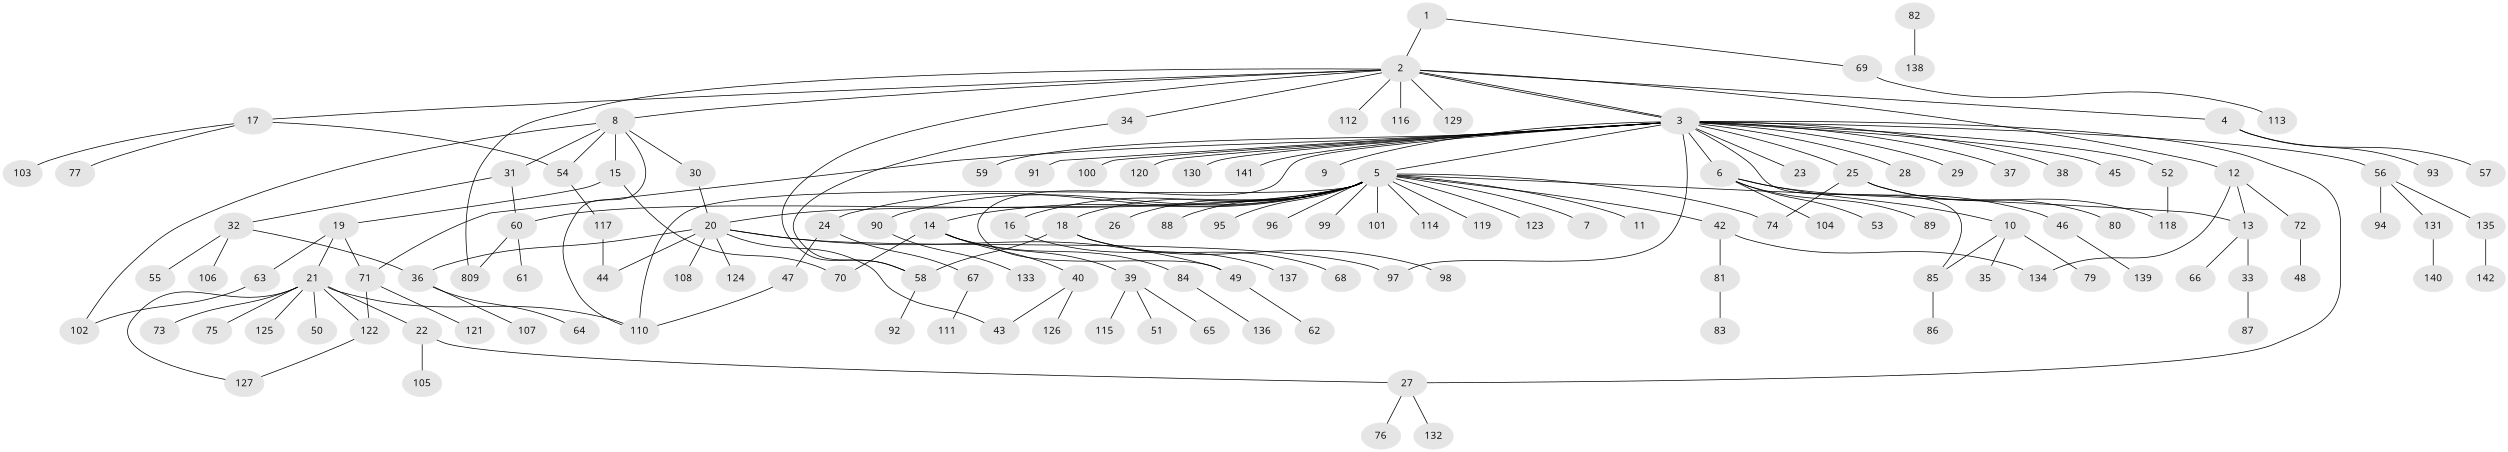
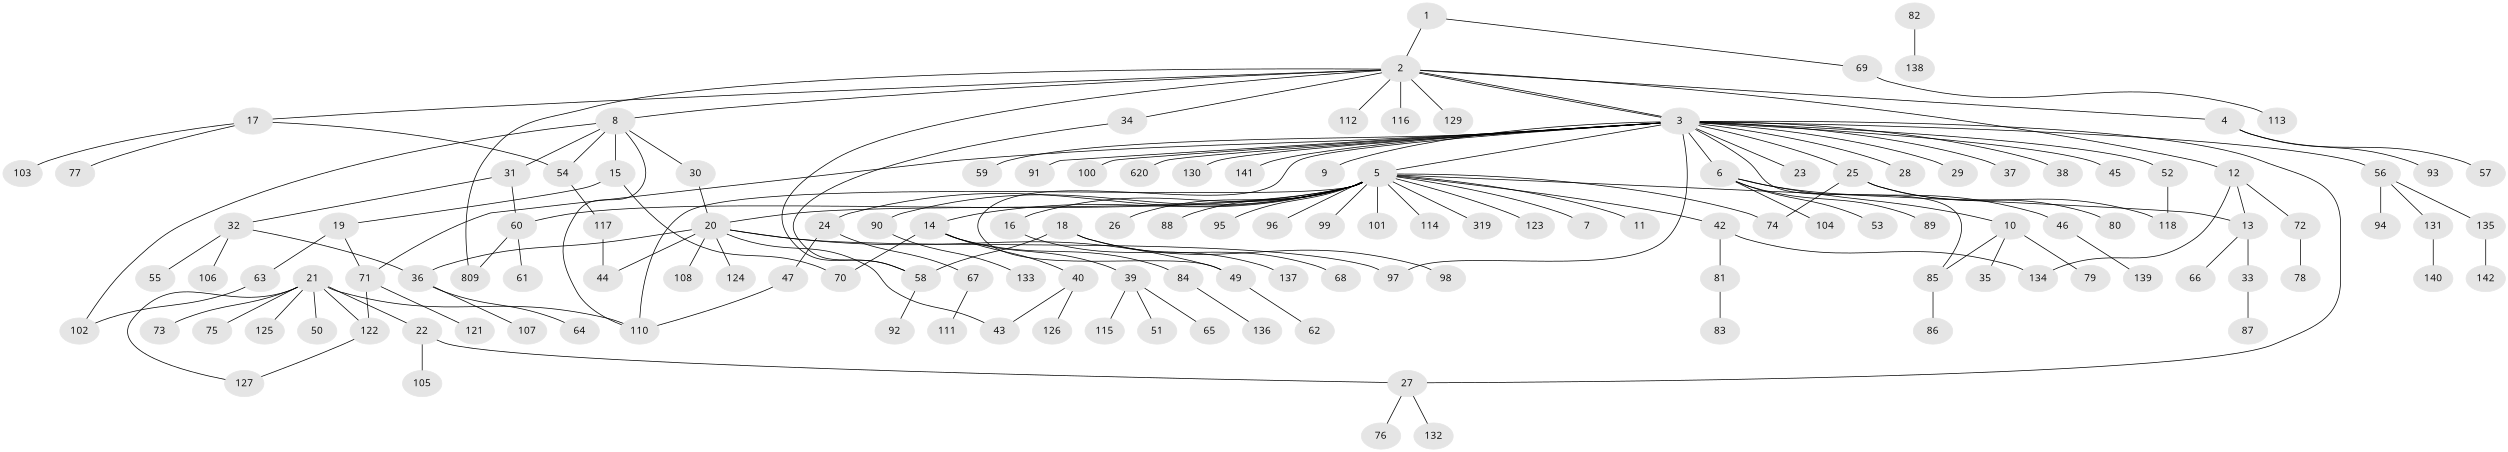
node "120": label "120" -> "620"
edge "5" -- "18": removed
node "119": label "119" -> "319"
edge "19" -- "21": removed
node "48": label "48" -> "78"
